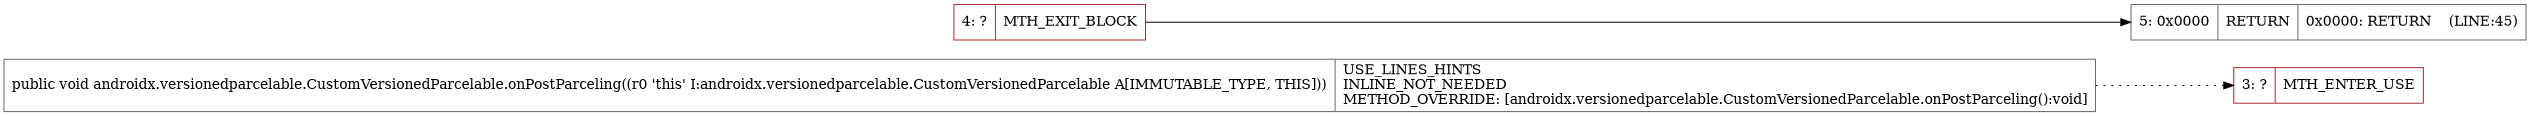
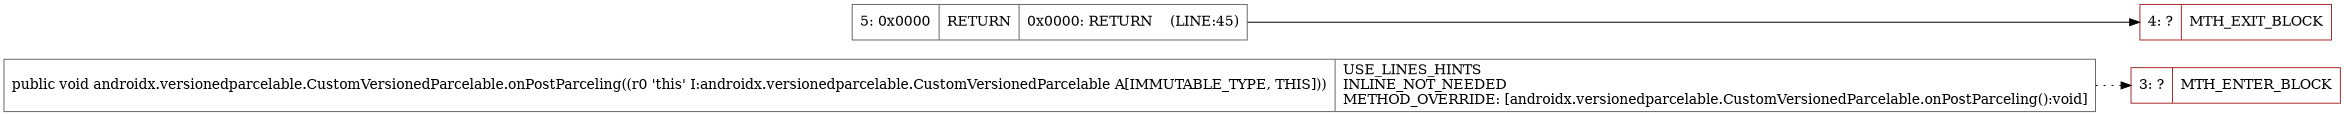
edge "4: ?" -> "5: 0x0000": reversed
node "3: ?": text "MTH_ENTER_USE" -> "MTH_ENTER_BLOCK"
